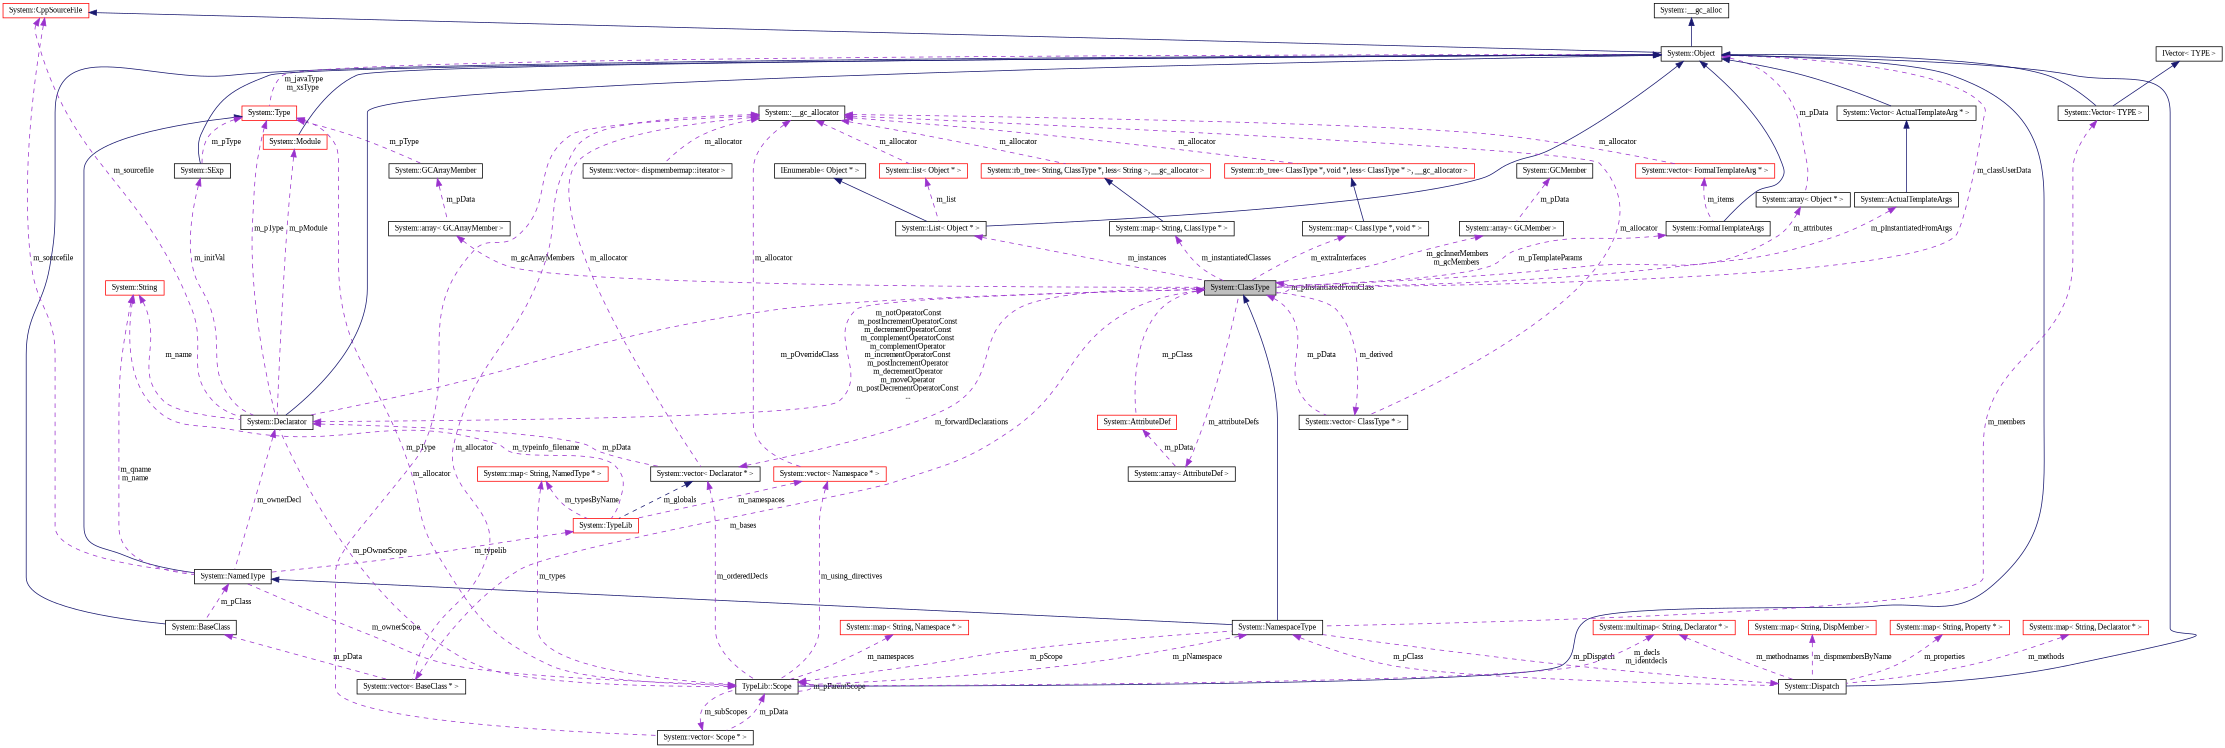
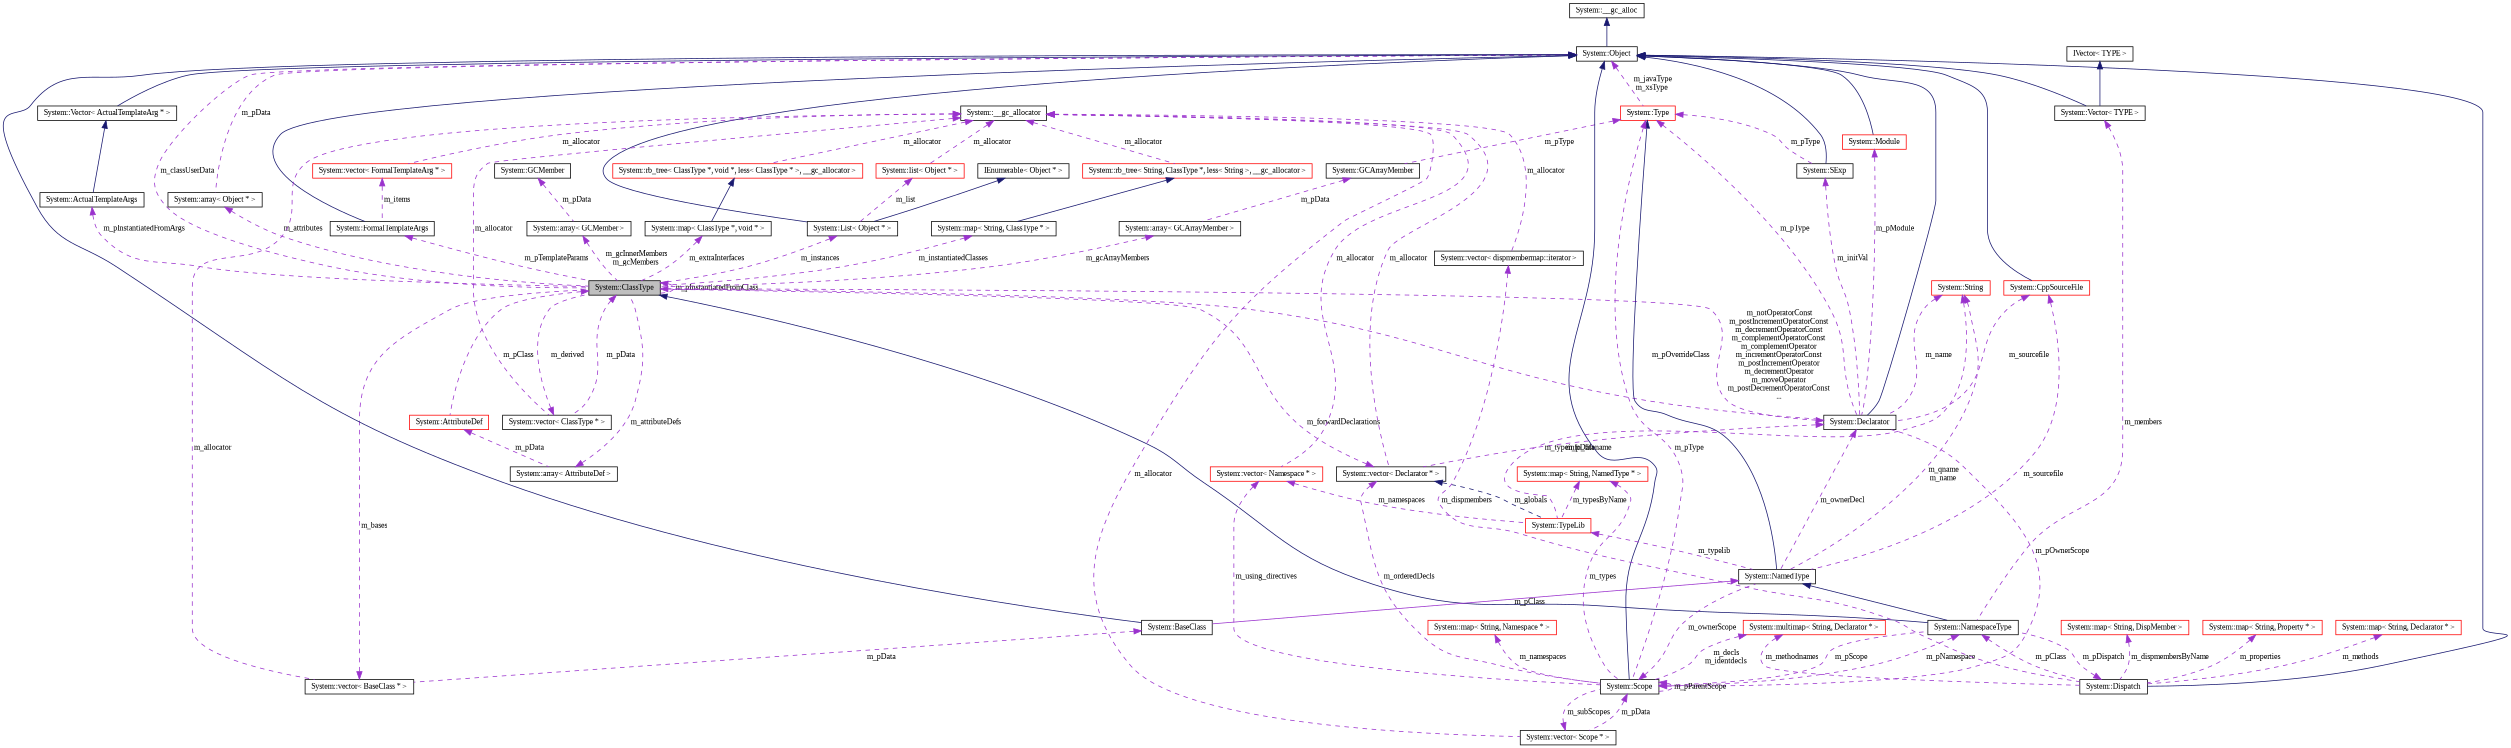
edge "System::Object" -> "System::CppSourceFile": reversed
edge "System::Dispatch" -> "System::vector< dispmembermap::iterator >": added, label "m_dispmembers"
edge "System::BaseClass" -> "System::NamedType": style dashed -> solid
node "TypeLib::Scope": label "TypeLib::Scope" -> "System::Scope"
